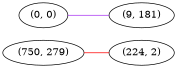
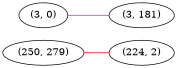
node "(0, 0)": label "(0, 0)" -> "(3, 0)"
node "(9, 181)": label "(9, 181)" -> "(3, 181)"
node "(750, 279)": label "(750, 279)" -> "(250, 279)"
